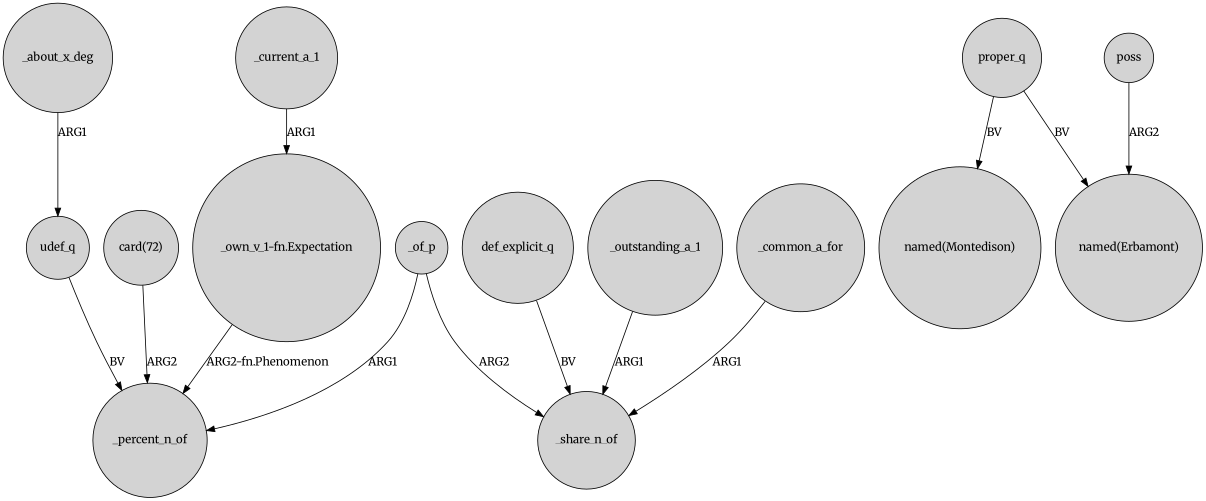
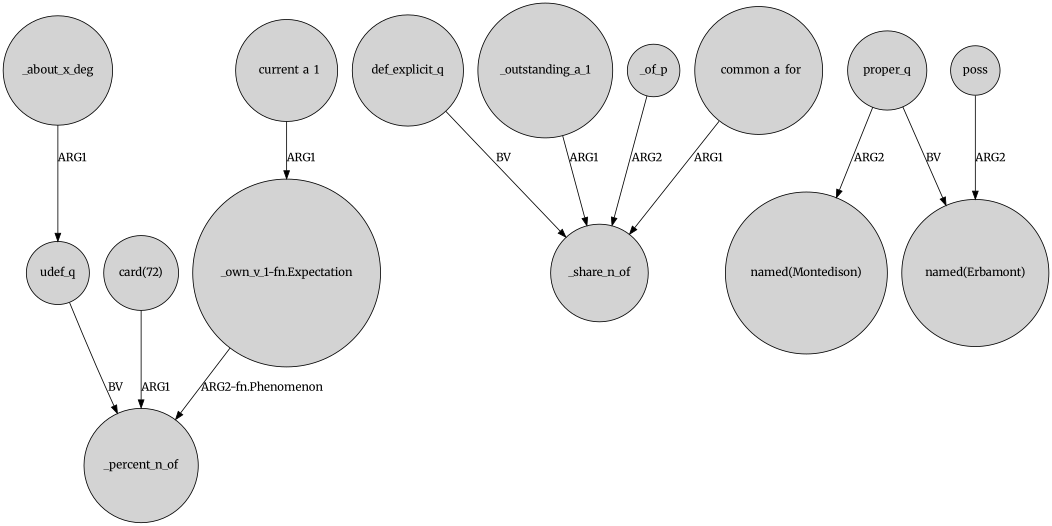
edge "proper_q" -> "named(Montedison)": label "BV" -> "ARG2"
edge "card(72)" -> "_percent_n_of": label "ARG2" -> "ARG1"
edge "_of_p" -> "_percent_n_of": removed, label "ARG1"
